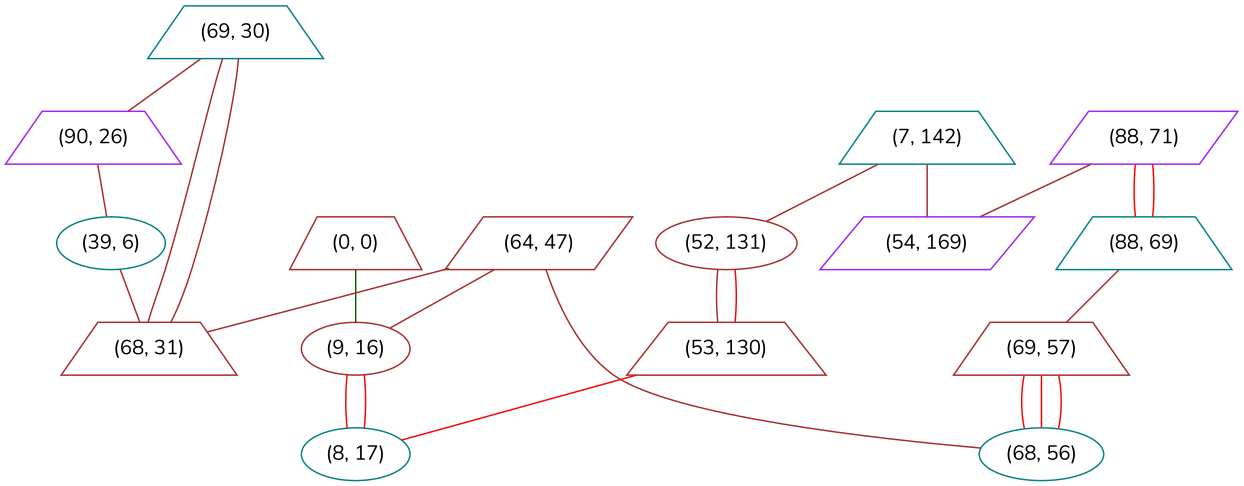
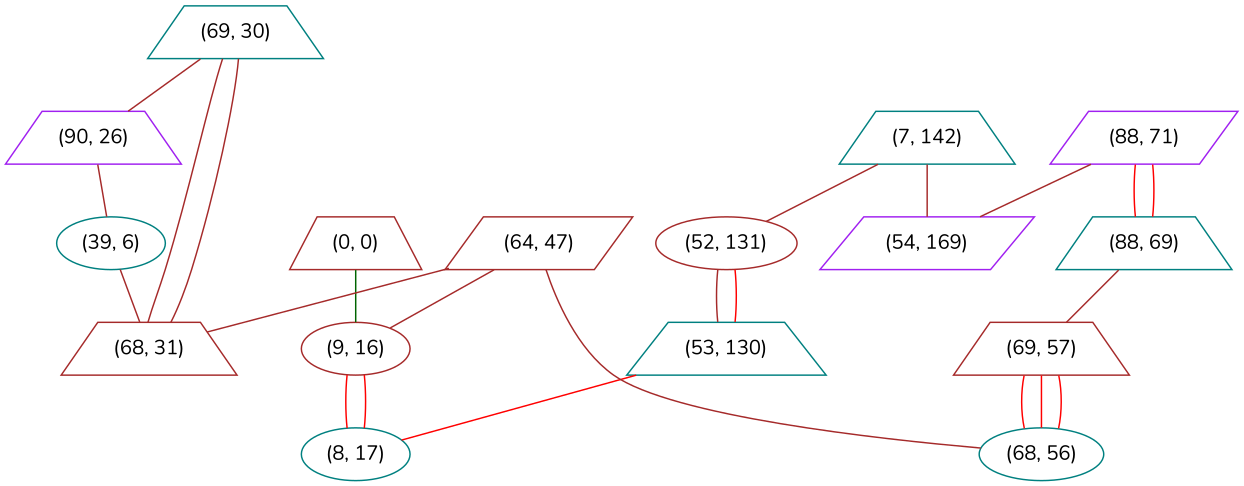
node "(53, 130)": color brown -> teal
